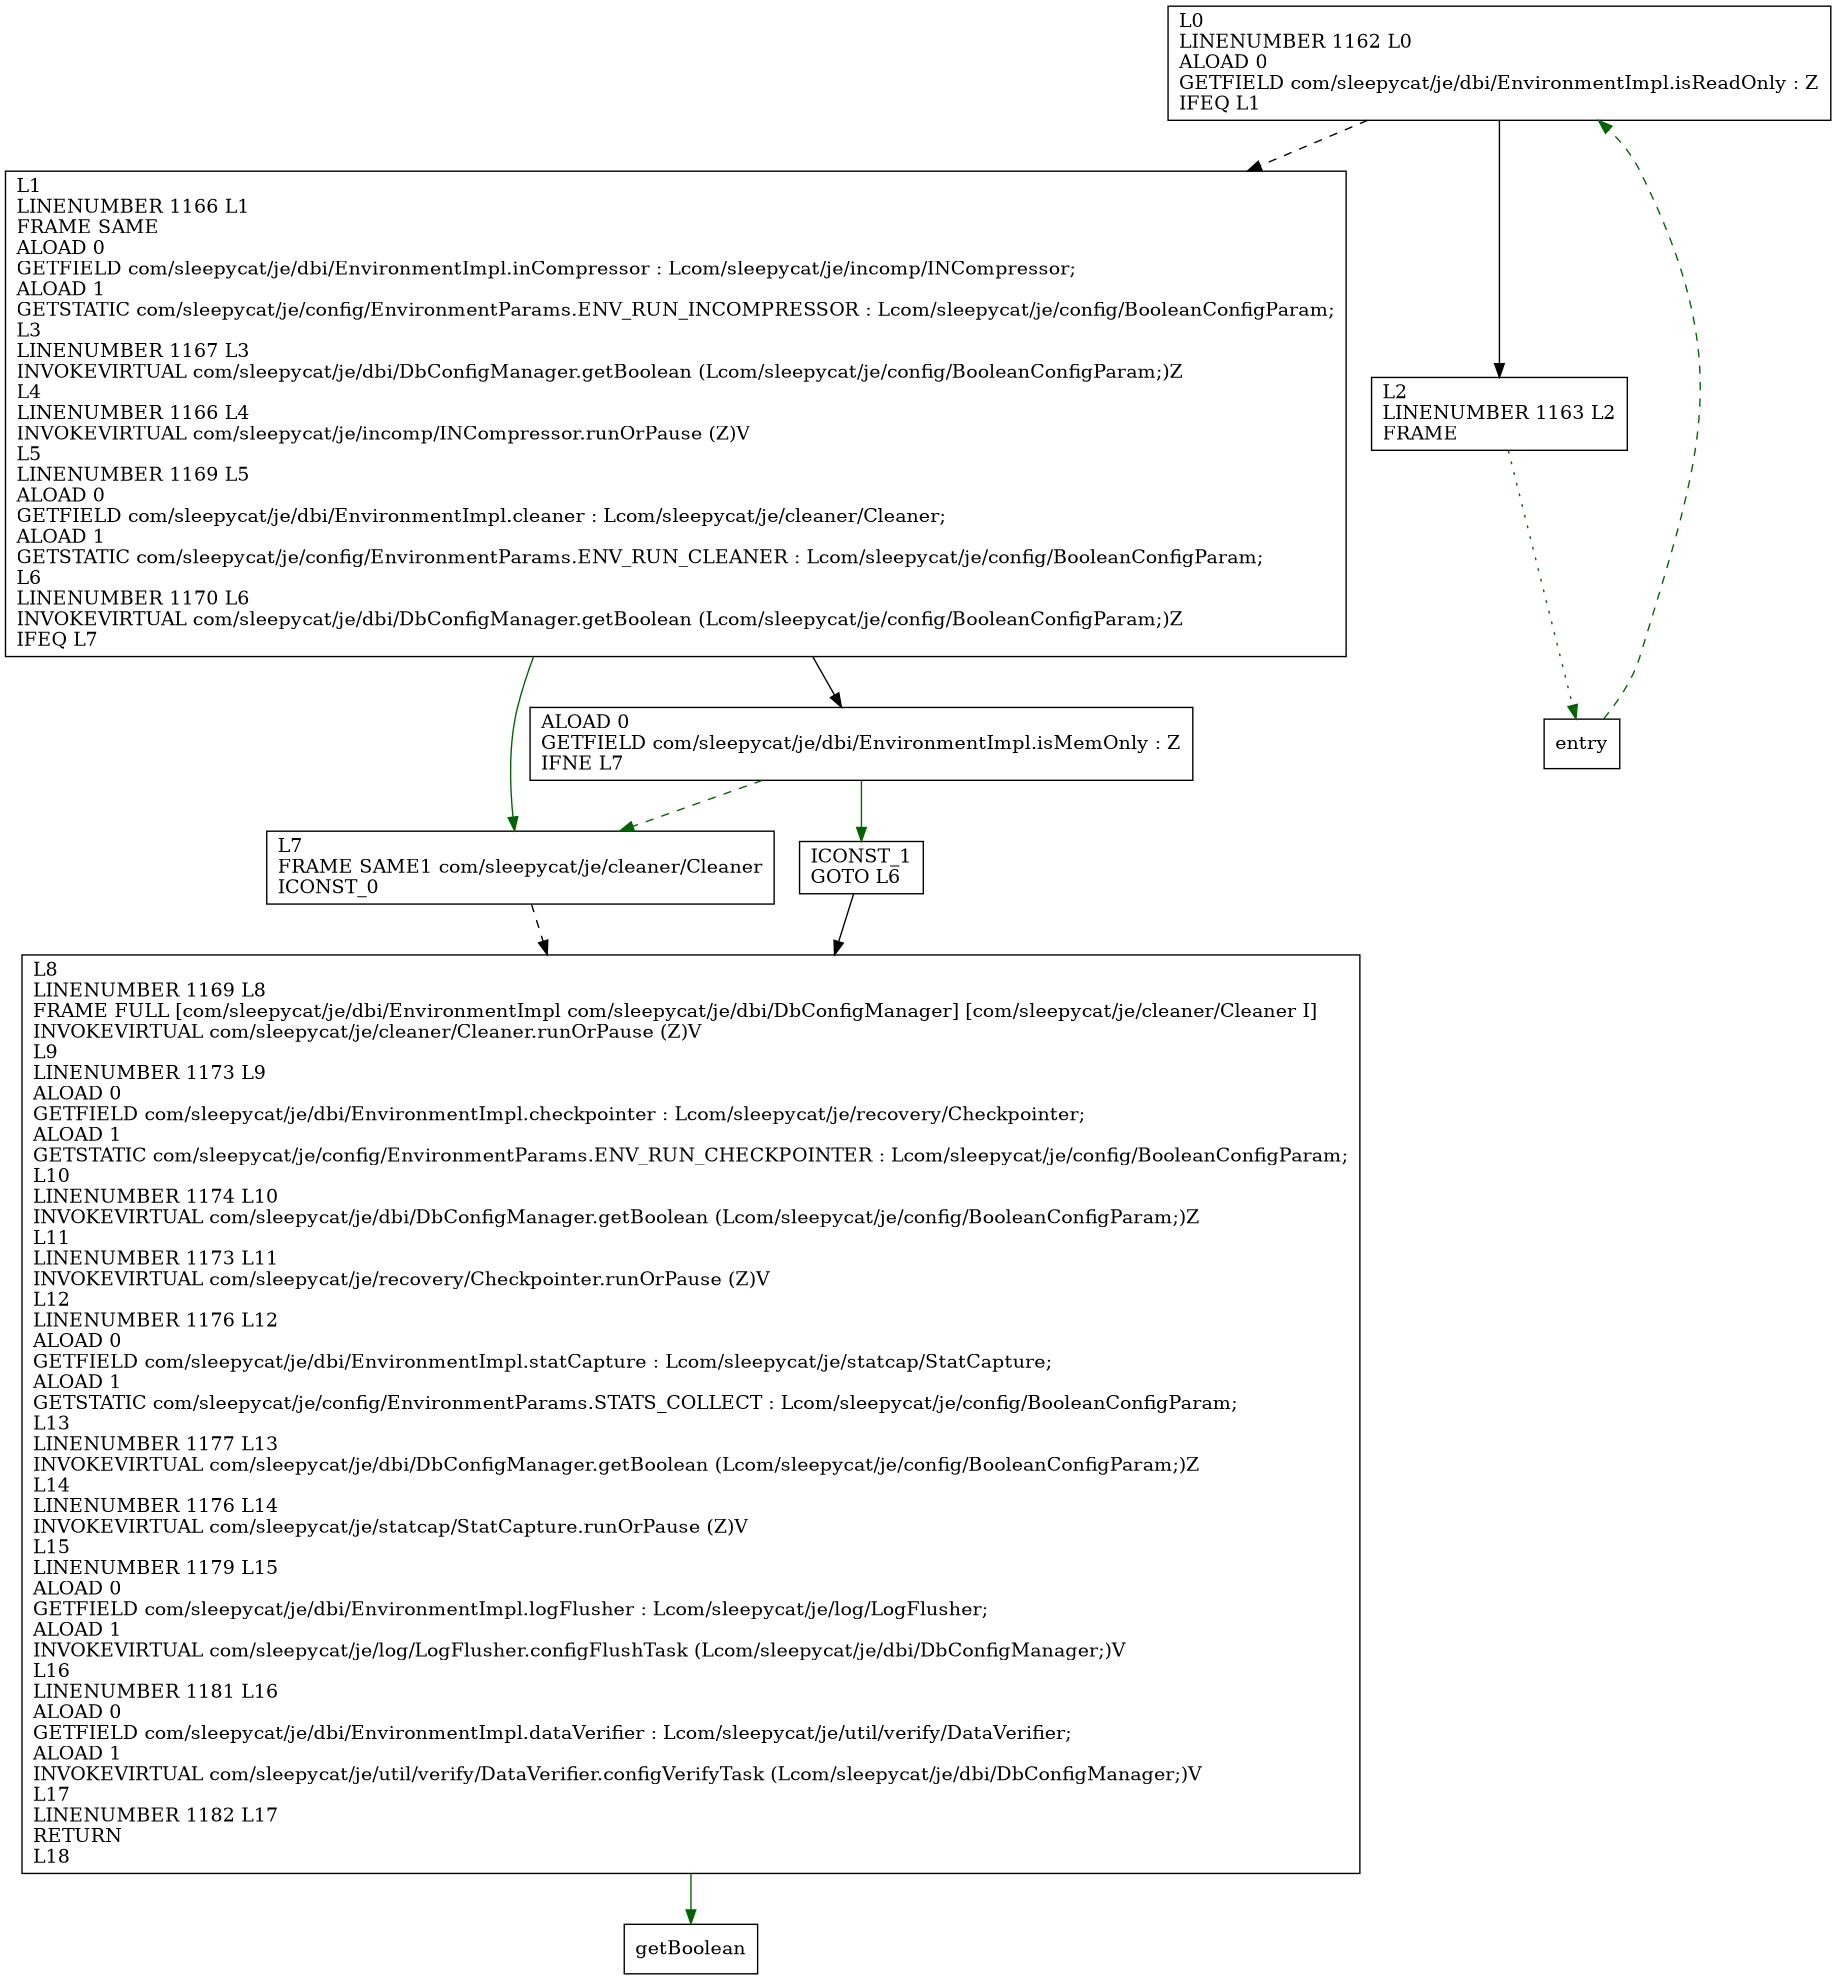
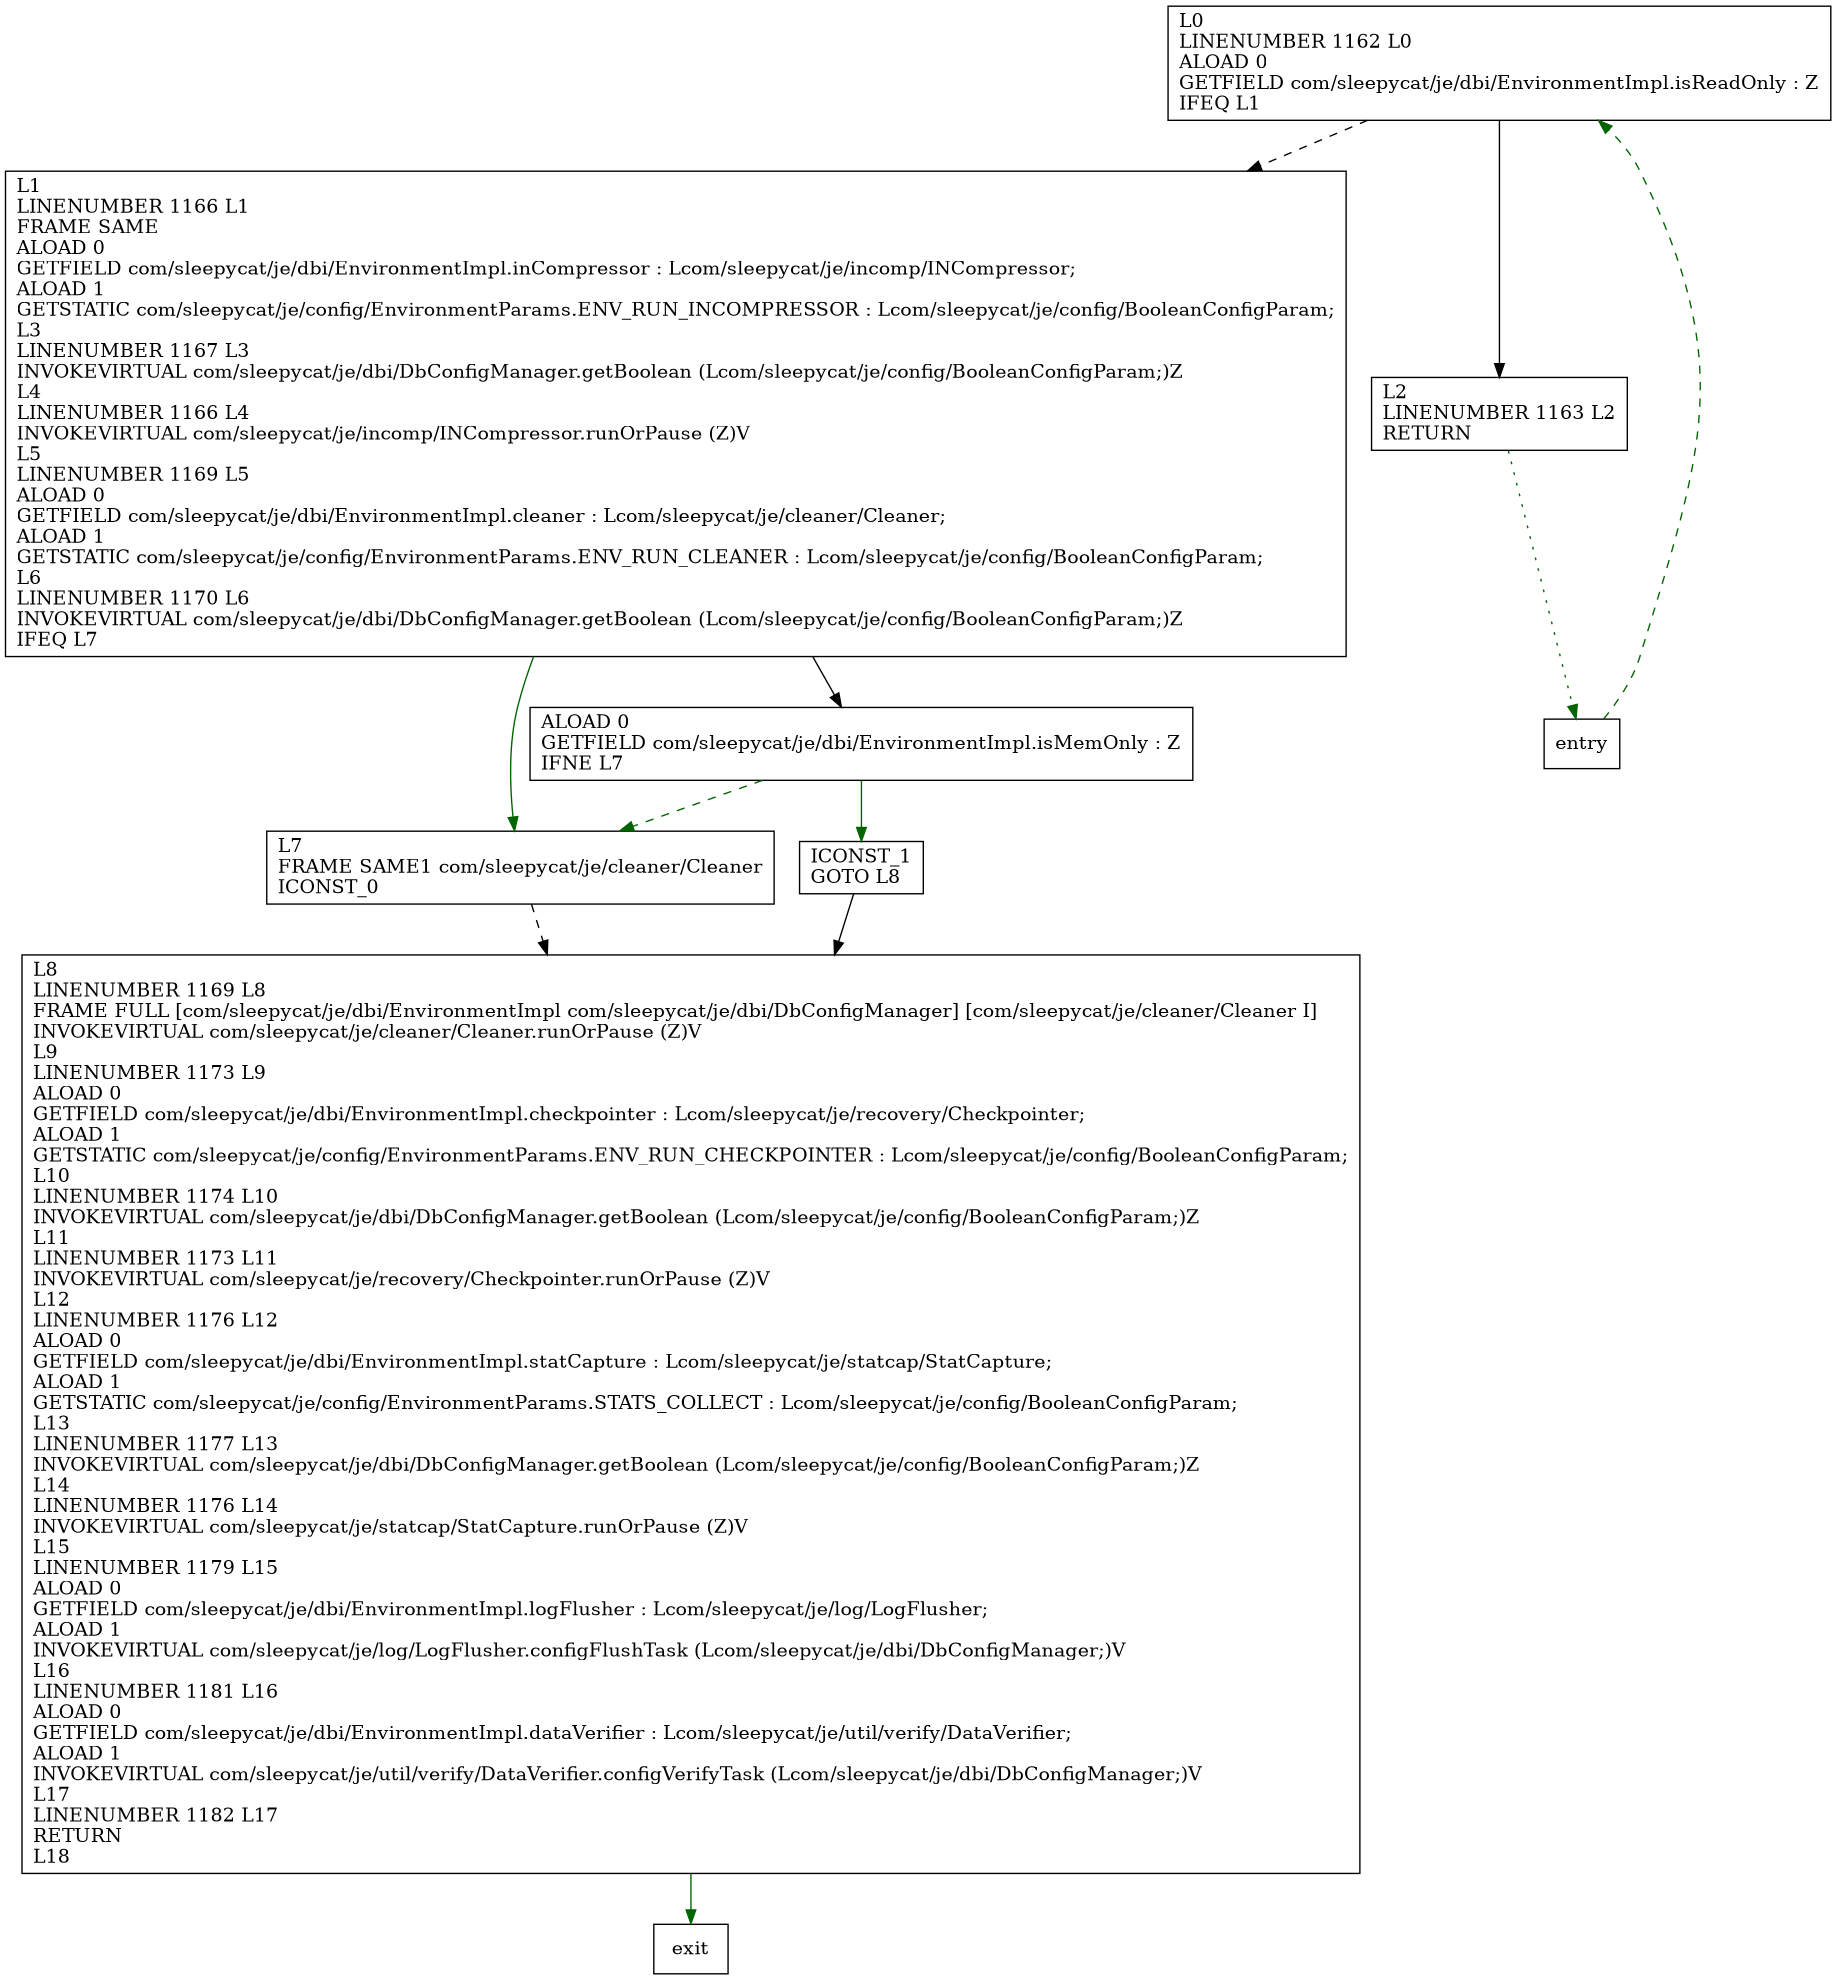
node "L2 LINENUMBER 1163 L2 FRAME": label "L2 LINENUMBER 1163 L2 FRAME" -> "L2 LINENUMBER 1163 L2 RETURN"
node "ICONST_1 GOTO L6": label "ICONST_1 GOTO L6" -> "ICONST_1 GOTO L8"
node "getBoolean": label "getBoolean" -> "exit"
